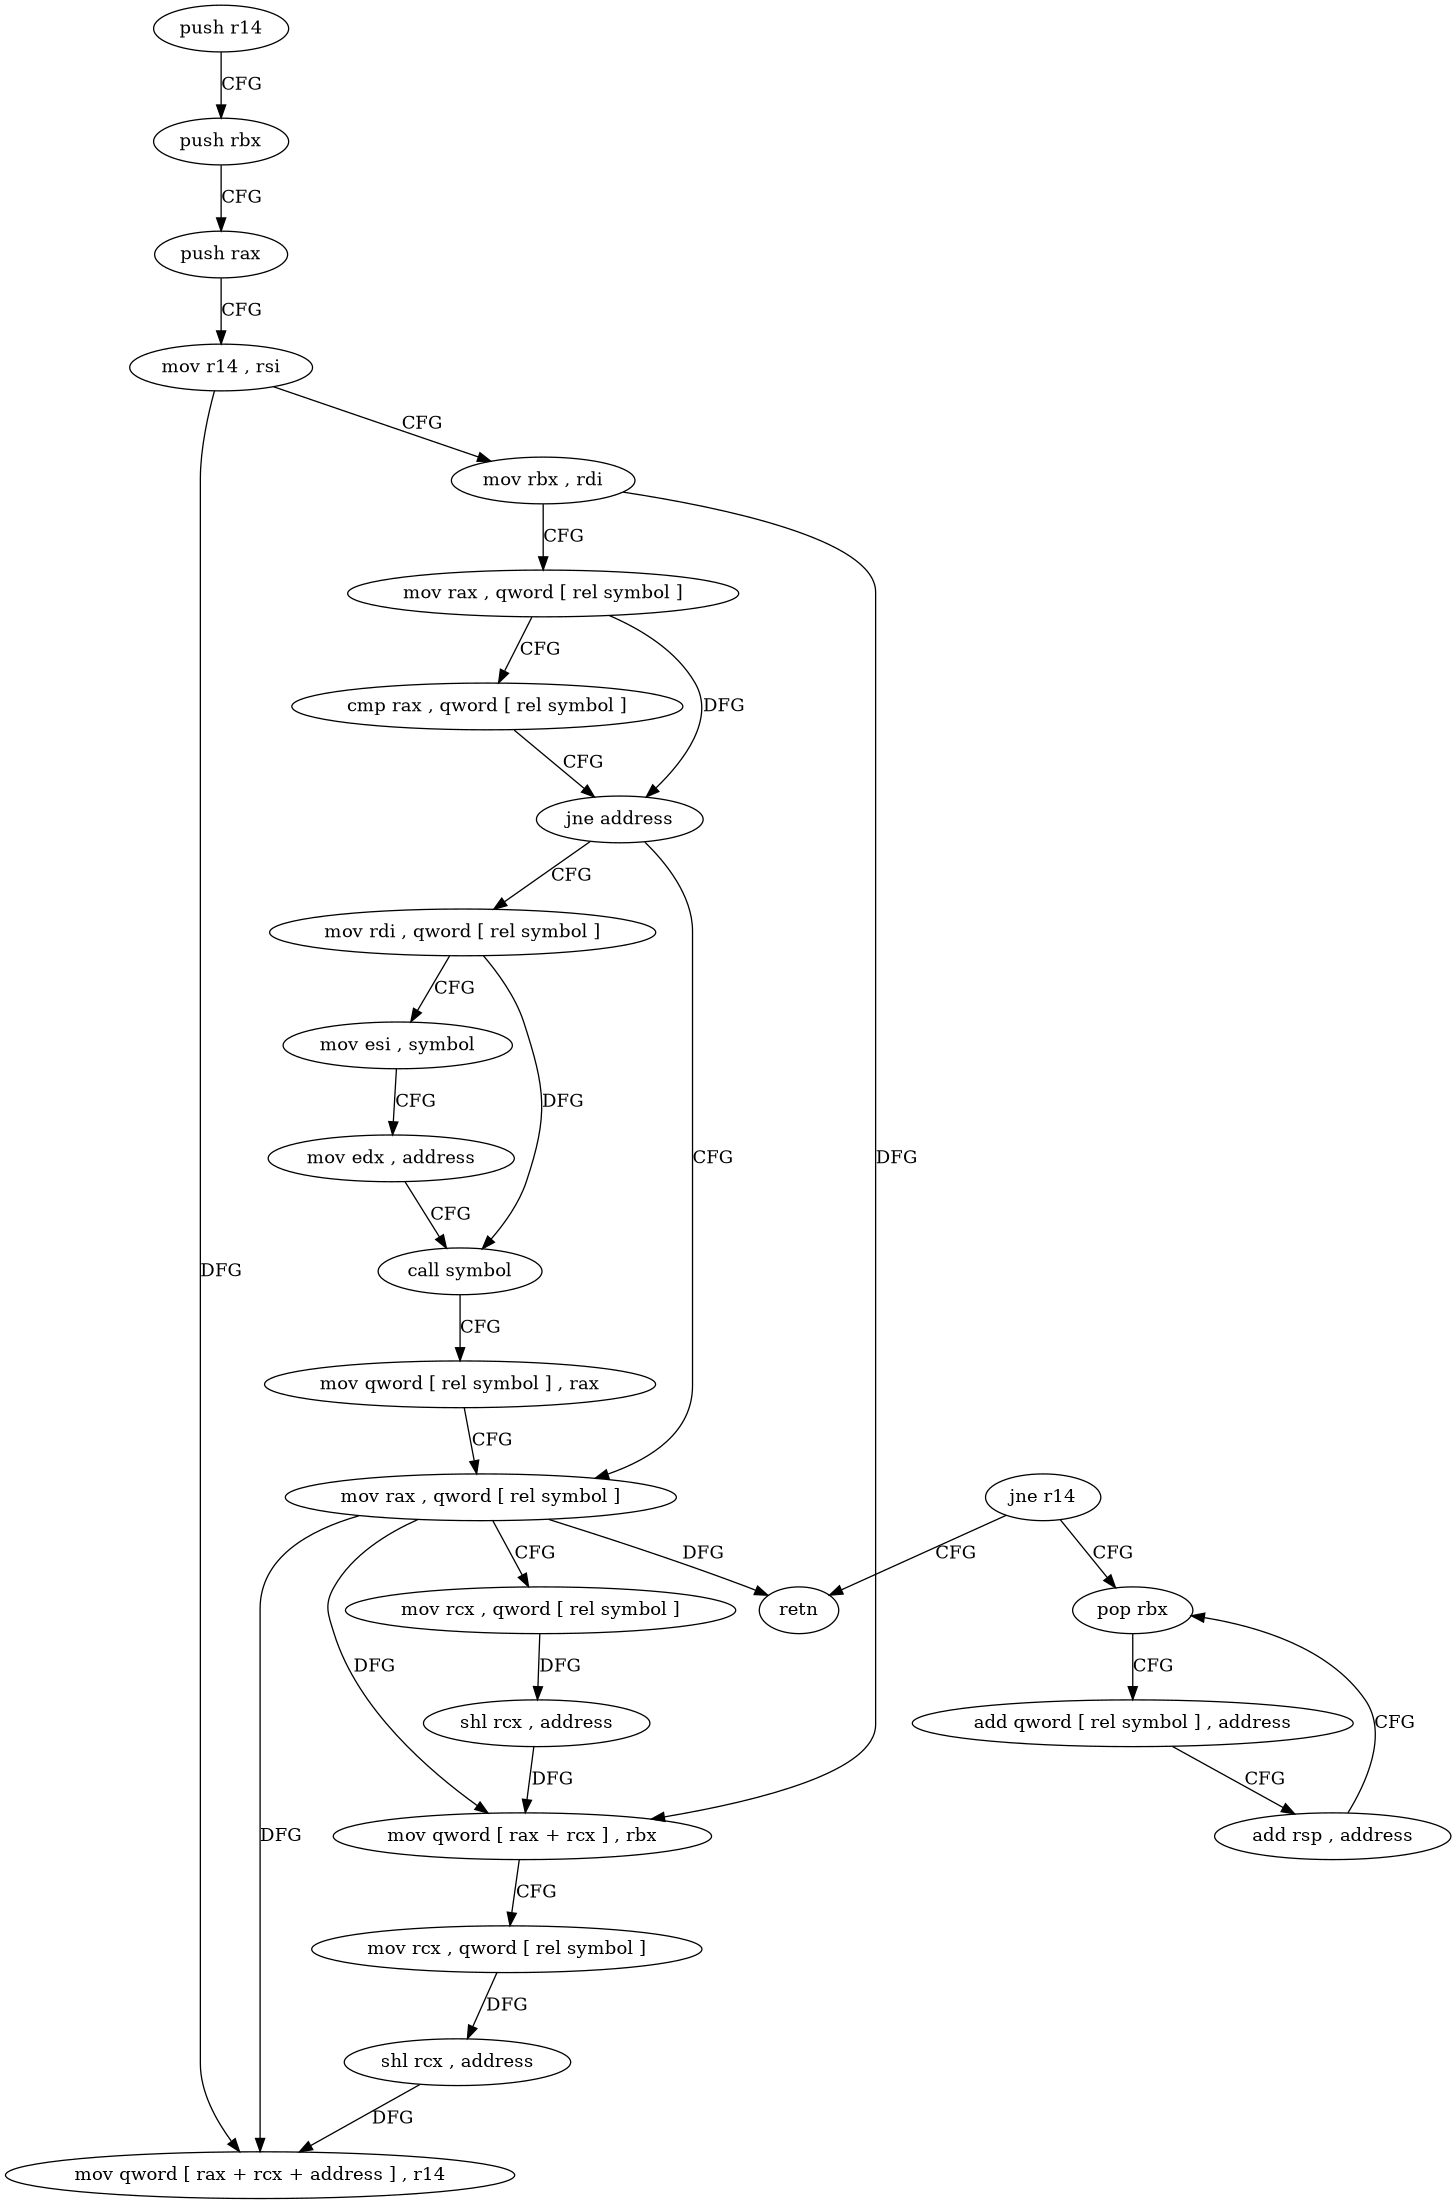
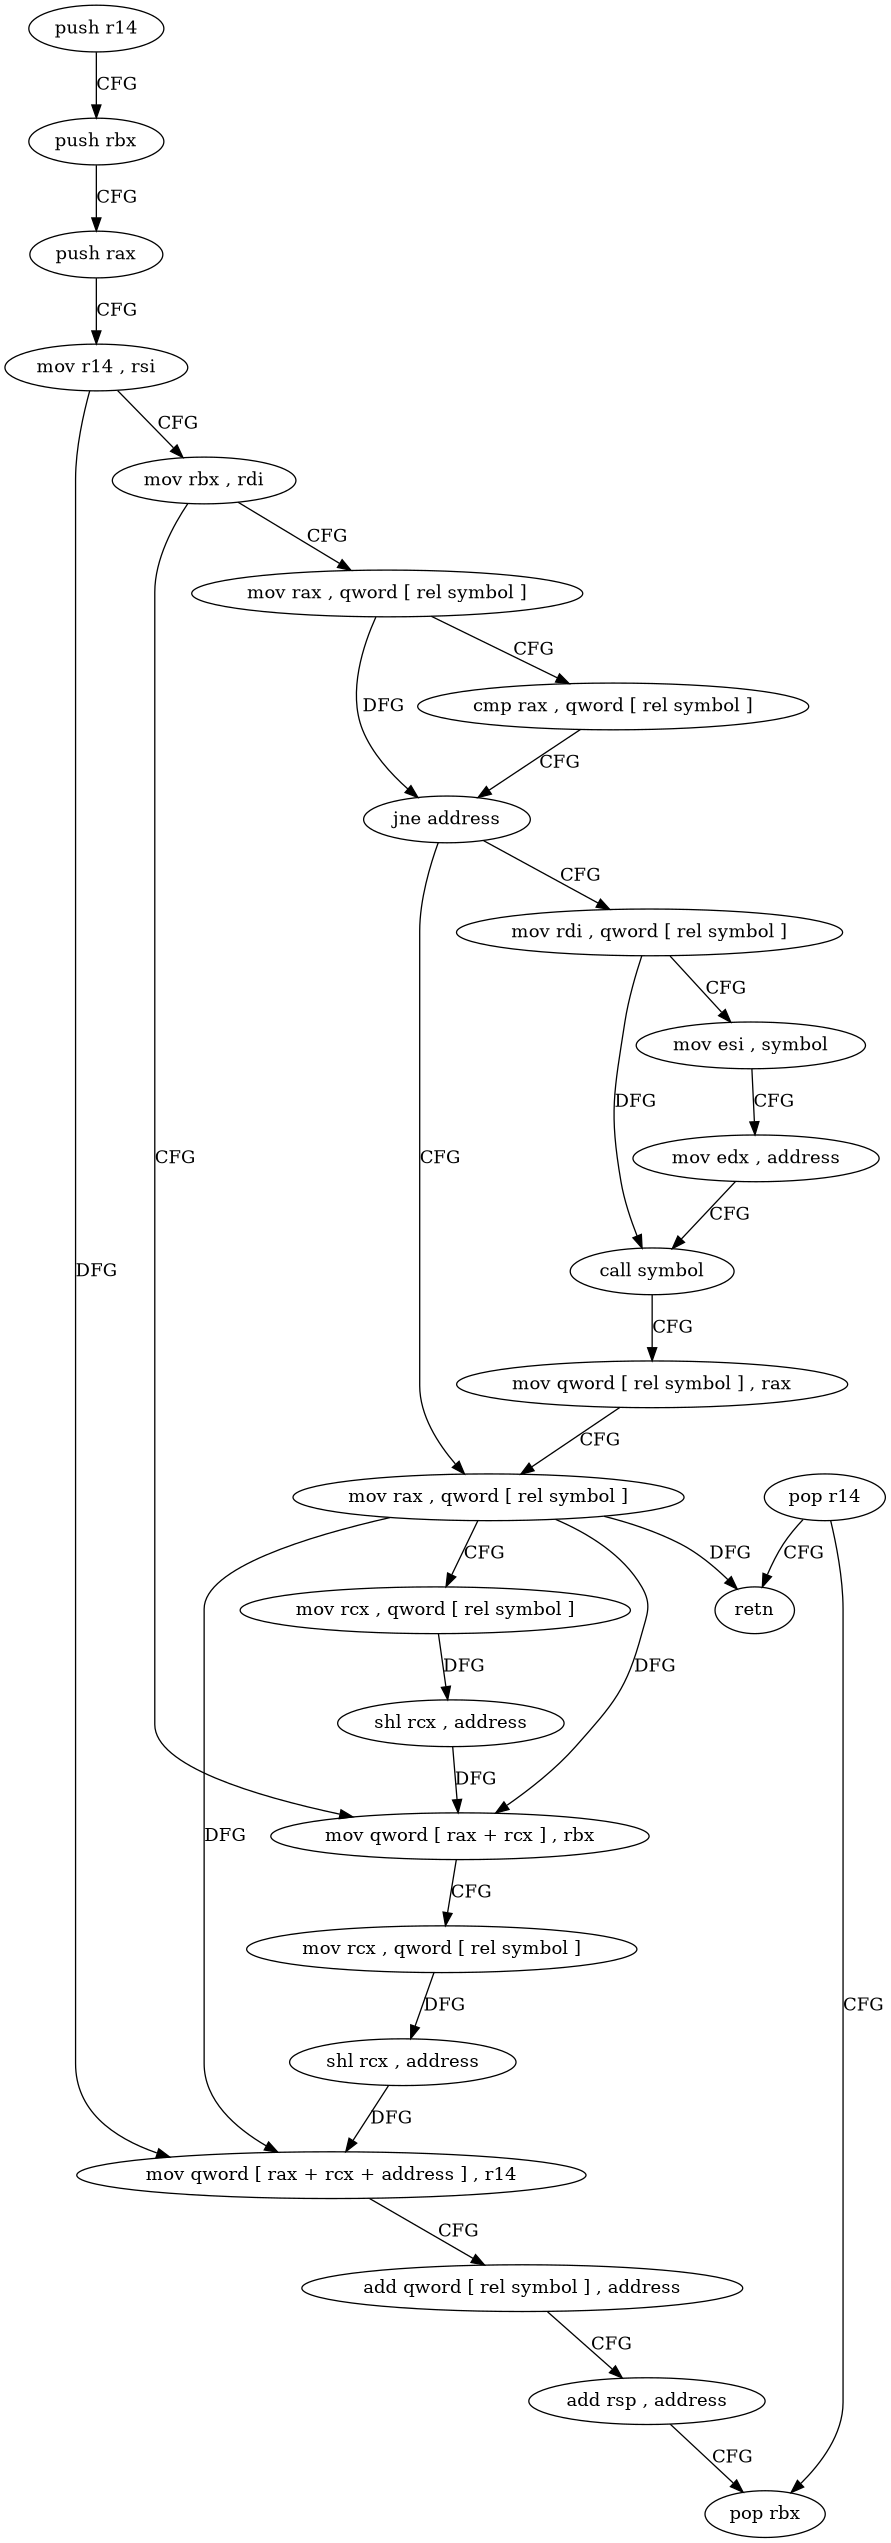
edge "mov rbx , rdi" -> "mov qword [ rax + rcx ] , rbx": label "DFG" -> "CFG"
node "jne r14": label "jne r14" -> "pop r14"
edge "pop rbx" -> "add qword [ rel symbol ] , address": now "mov qword [ rax + rcx + address ] , r14" -> "add qword [ rel symbol ] , address"
